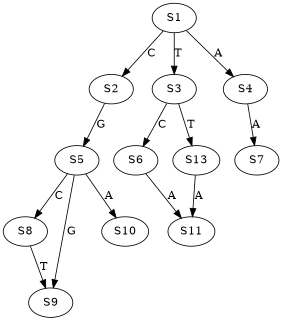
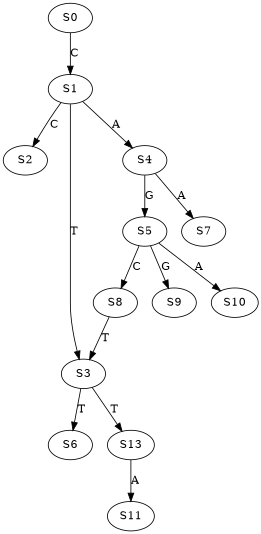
node "S0": added
edge "S2" -> "S5": now "S4" -> "S5"
edge "S3" -> "S6": label "C" -> "T"
edge "S6" -> "S11": removed, label "A"
edge "S8" -> "S9": now "S8" -> "S3"
